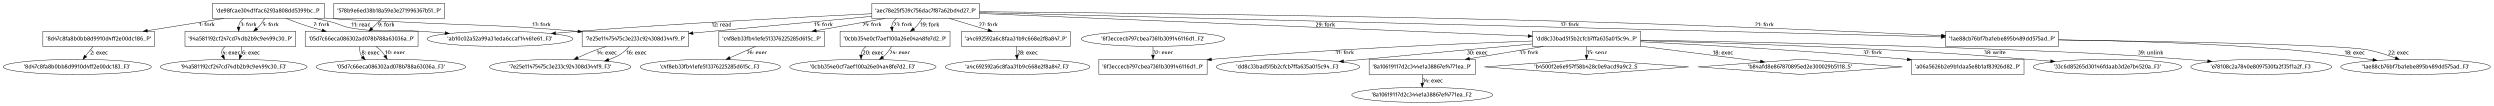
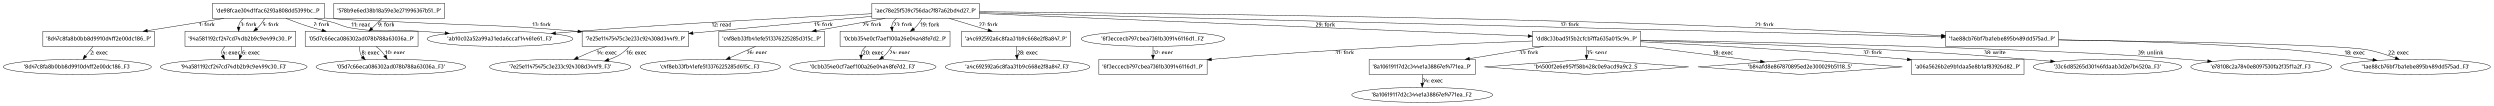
node "'c4f8eb33fb41efe513376225285d615c_P'": label "'c4f8eb33fb41efe513376225285d615c_P'" -> "'c4f8eb33fb41efe513376225285d315c_P'"
node "'8d47c8fa8b0bb8d9910d4ff2e00dc183_F3'": label "'8d47c8fa8b0bb8d9910d4ff2e00dc183_F3'" -> "'8d47c8fa8b0bb8d9910d4ff2e00dc186_F3'"
node "'dd8c33bad515b2cfcb7ffa635a015c94_F3'": removed
